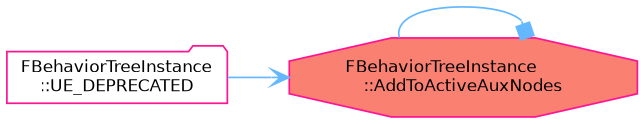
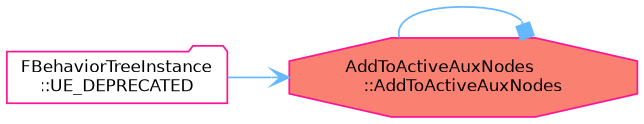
node "FBehaviorTreeInstance ::AddToActiveAuxNodes": label "FBehaviorTreeInstance ::AddToActiveAuxNodes" -> "AddToActiveAuxNodes ::AddToActiveAuxNodes"
